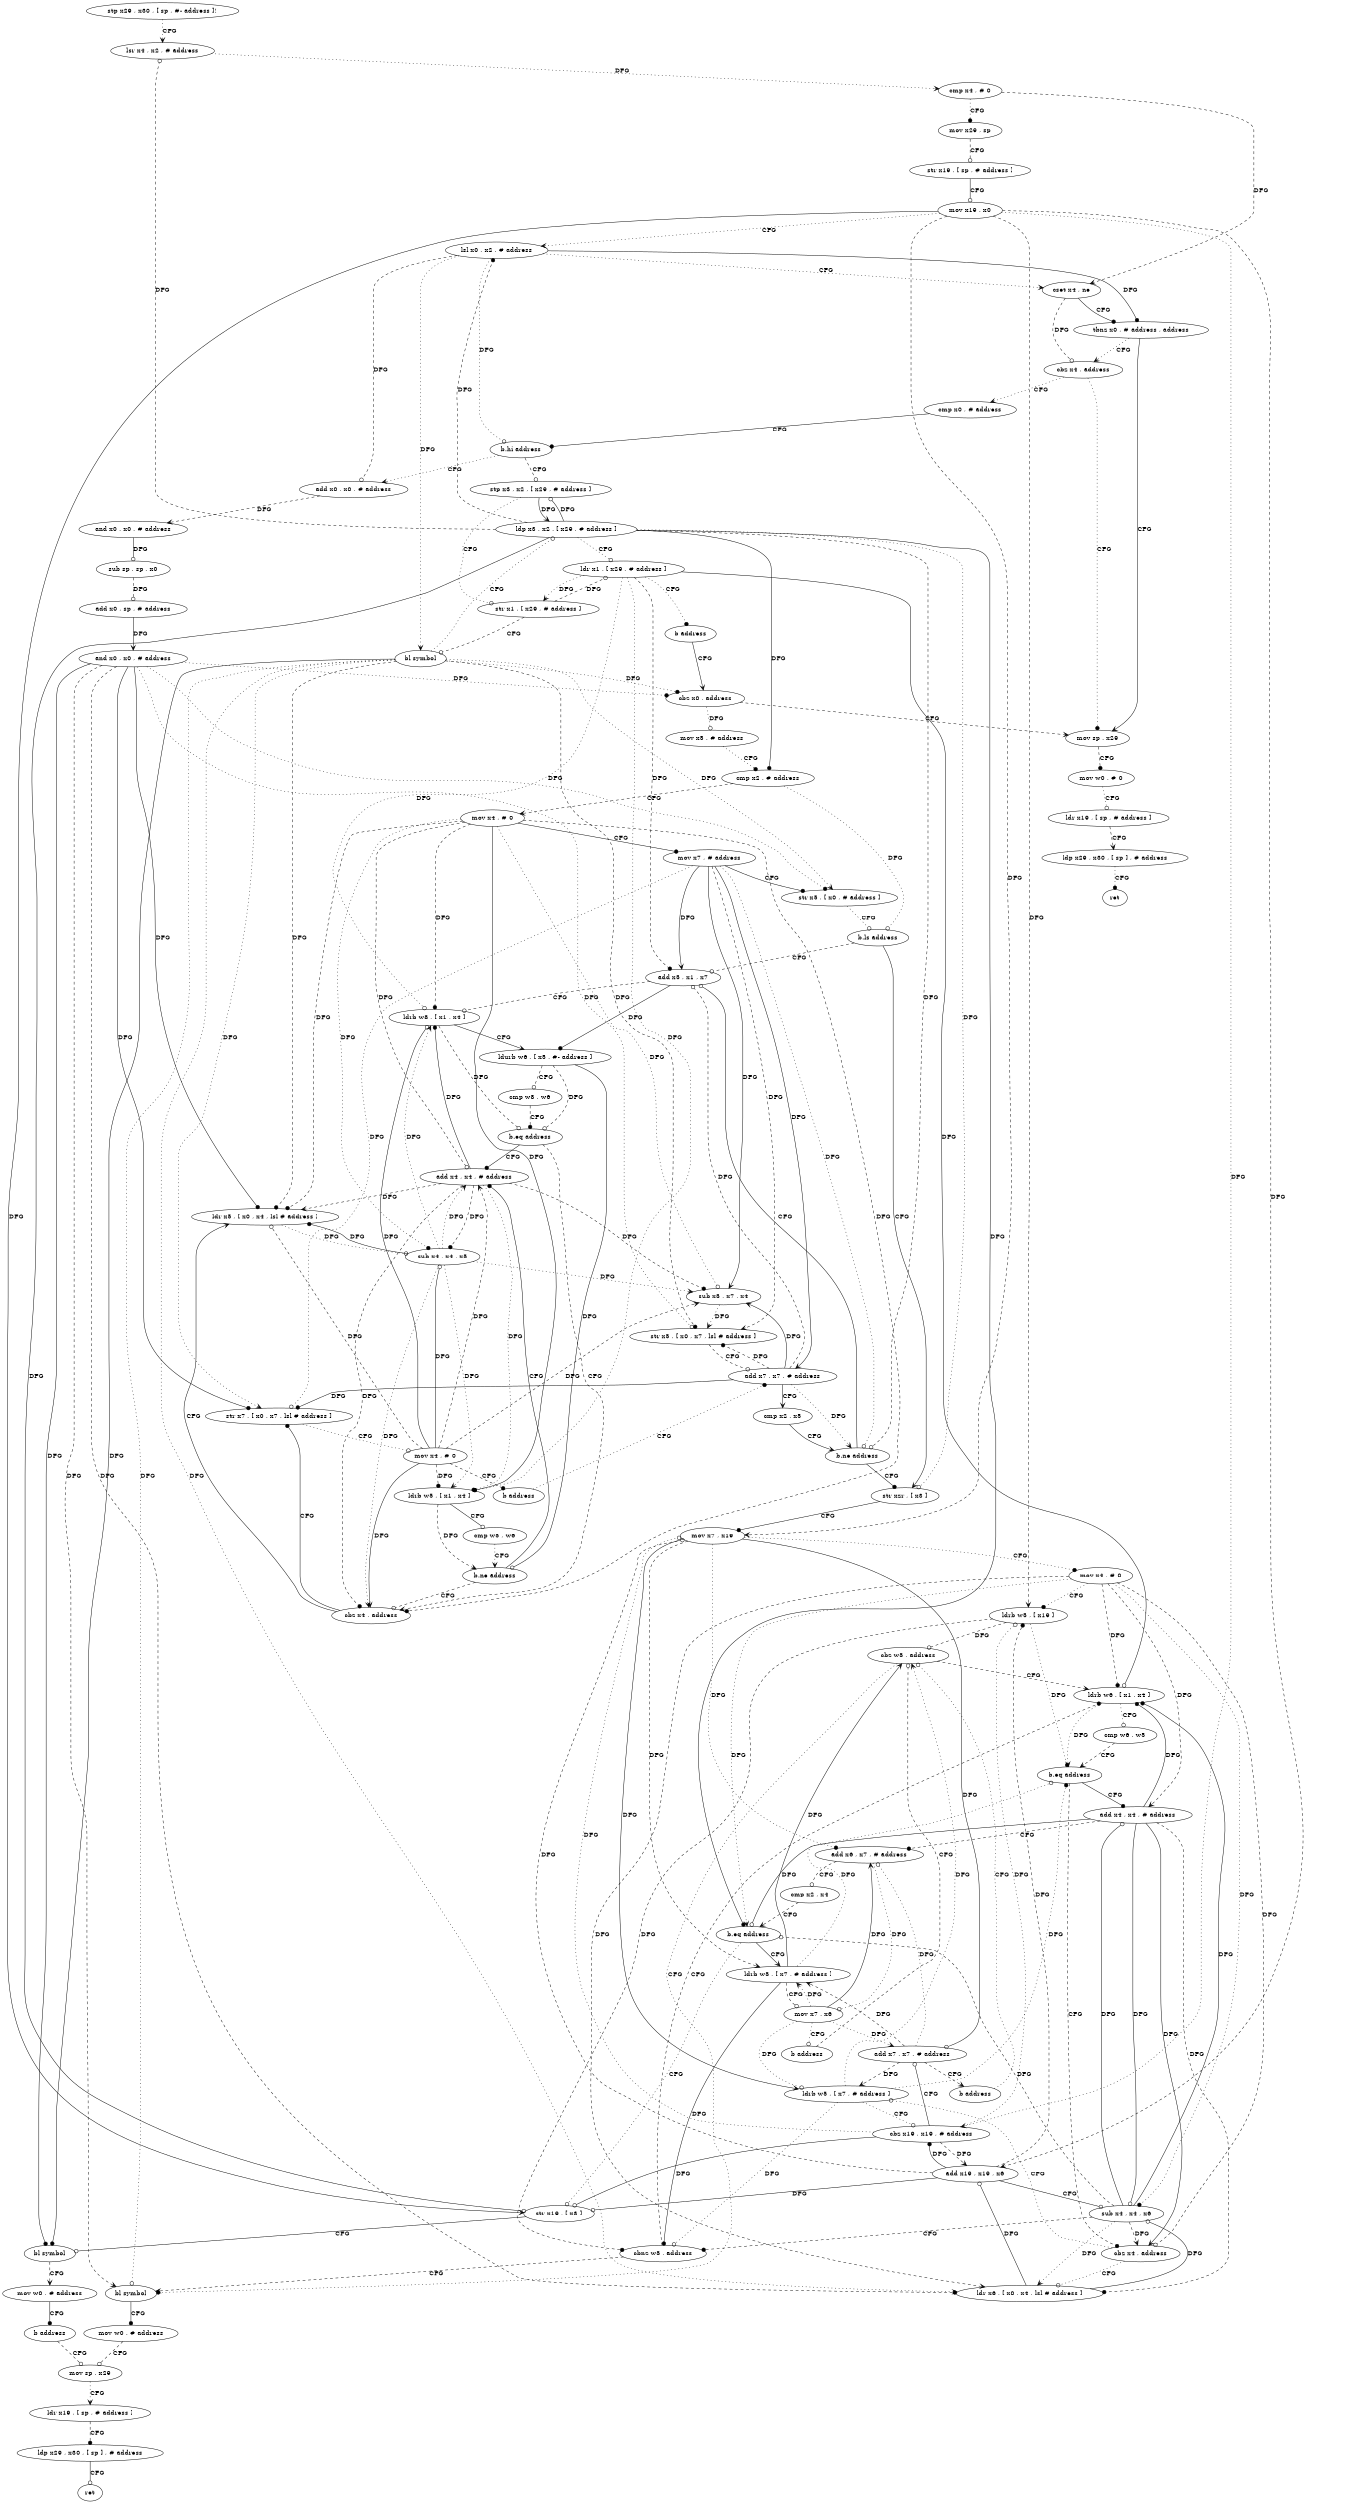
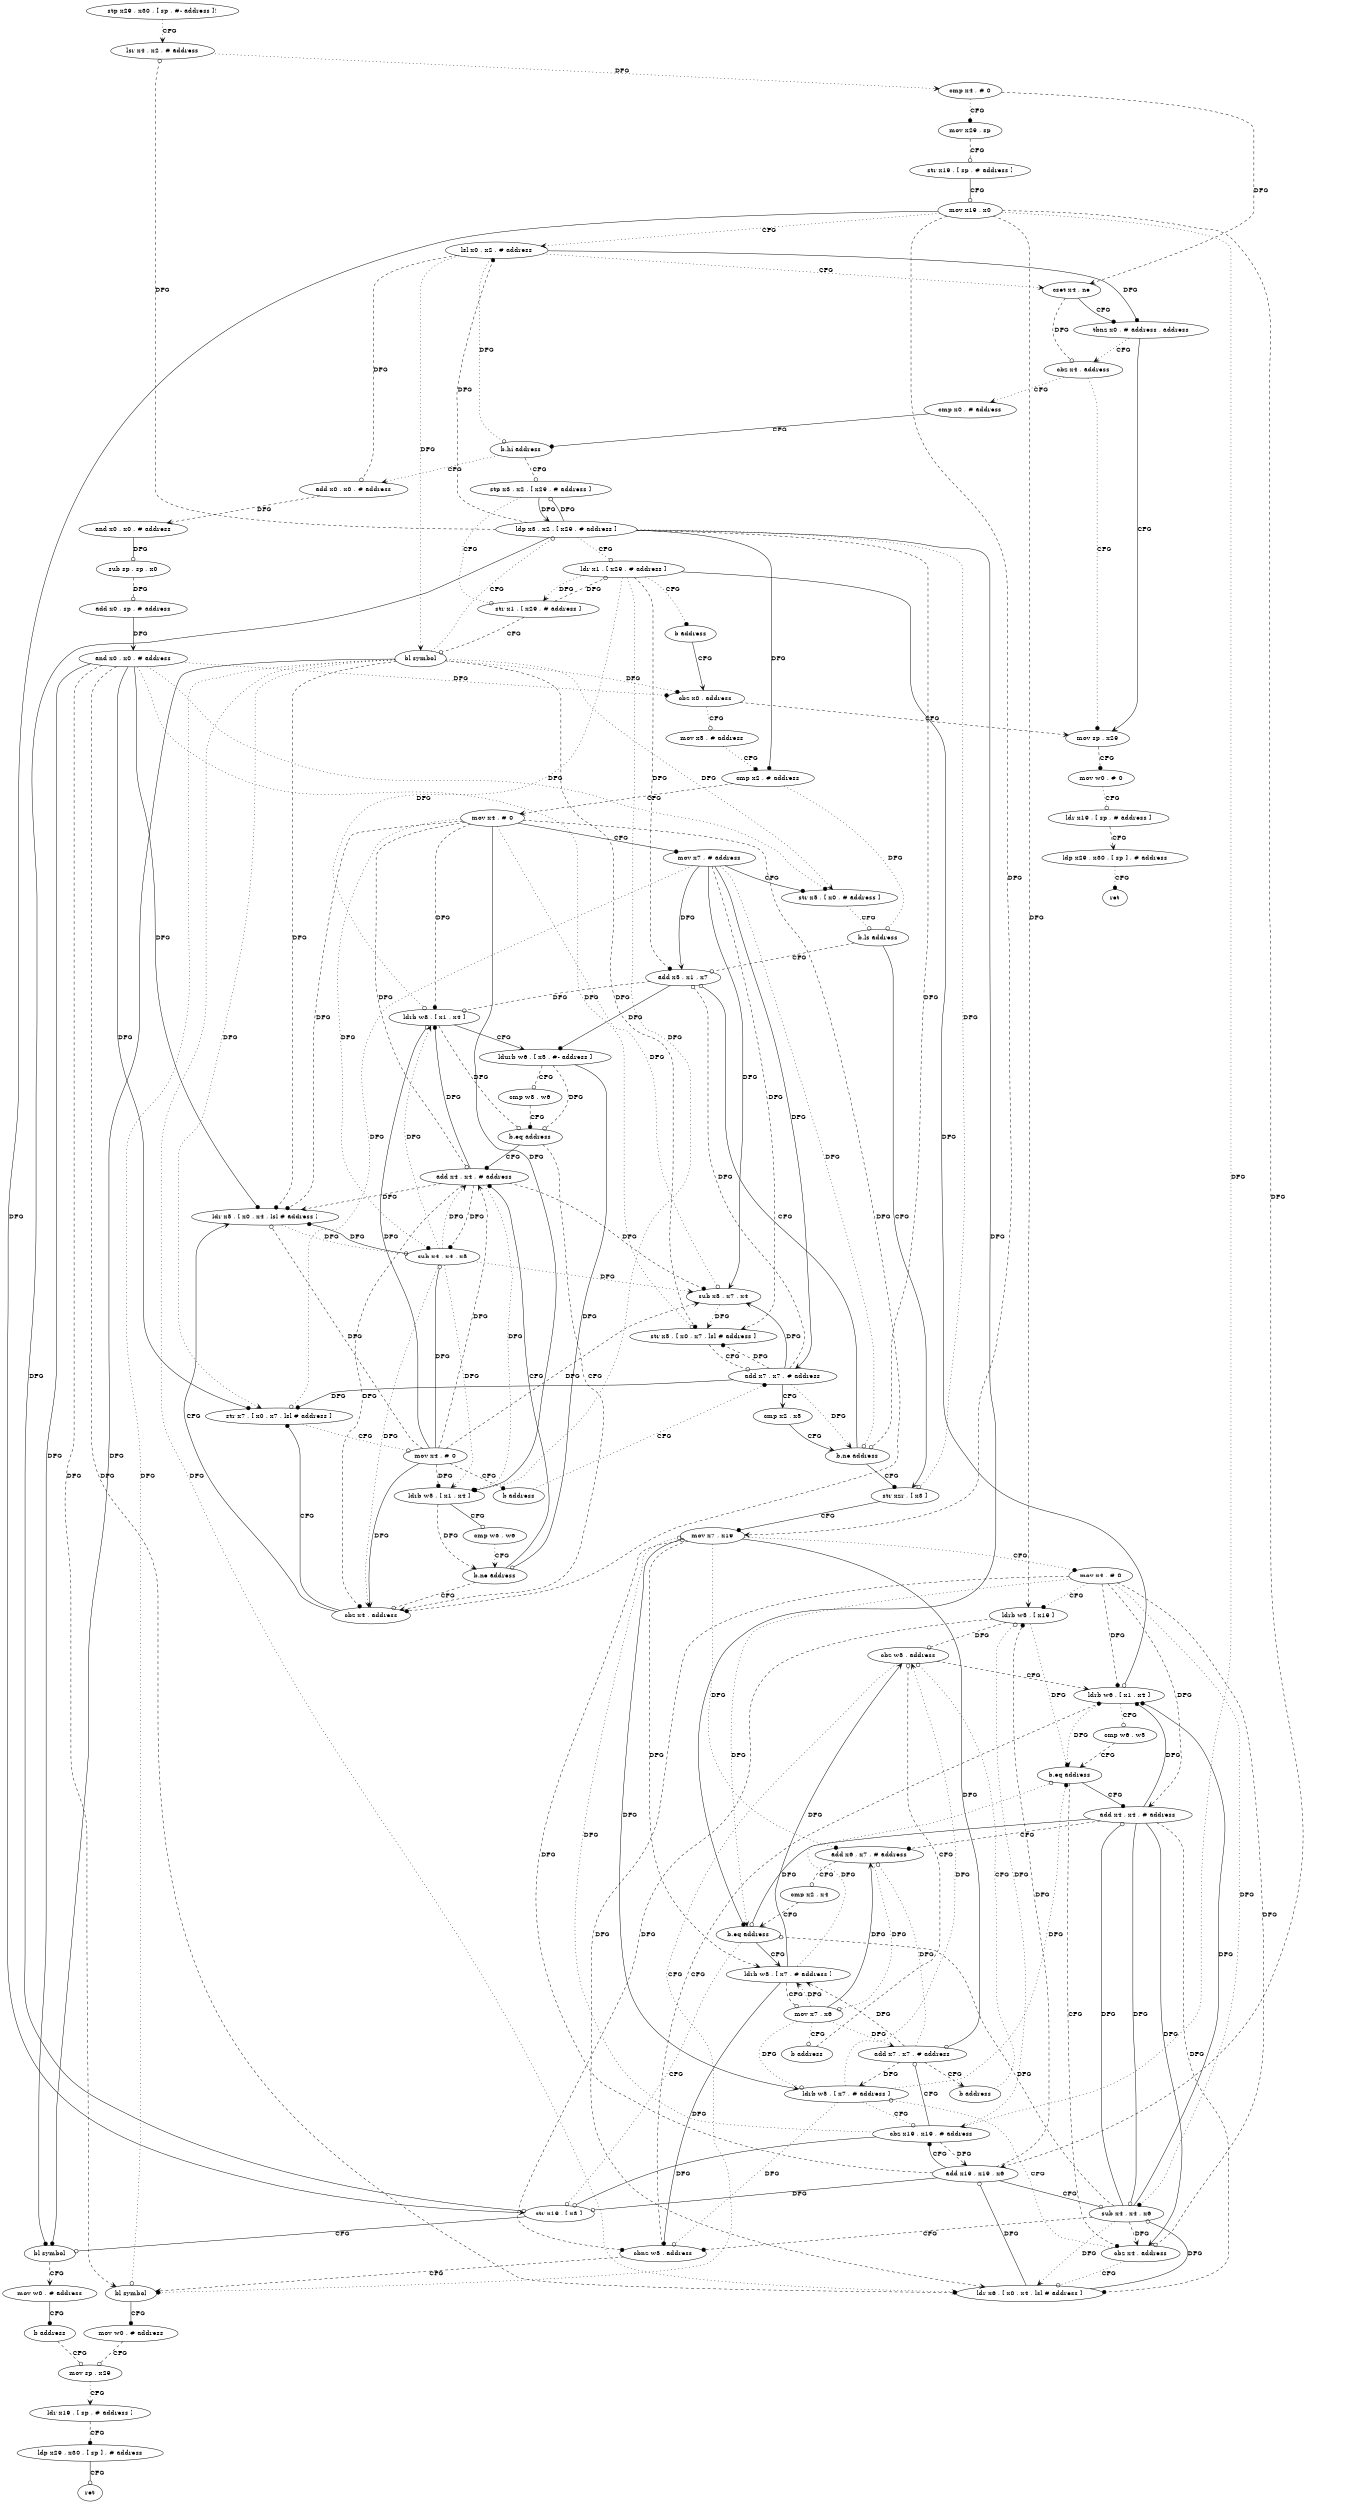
edge "cbz x0 , address" -> "mov x5 , # address": label "DFG" -> "CFG"
edge "add x5 , x1 , x7" -> "ldrb w8 , [ x1 , x4 ]": label "CFG" -> "DFG"
edge "add x19 , x19 , x6" -> "cbz x19 , x19 , # address": label "DFG" -> "CFG"
